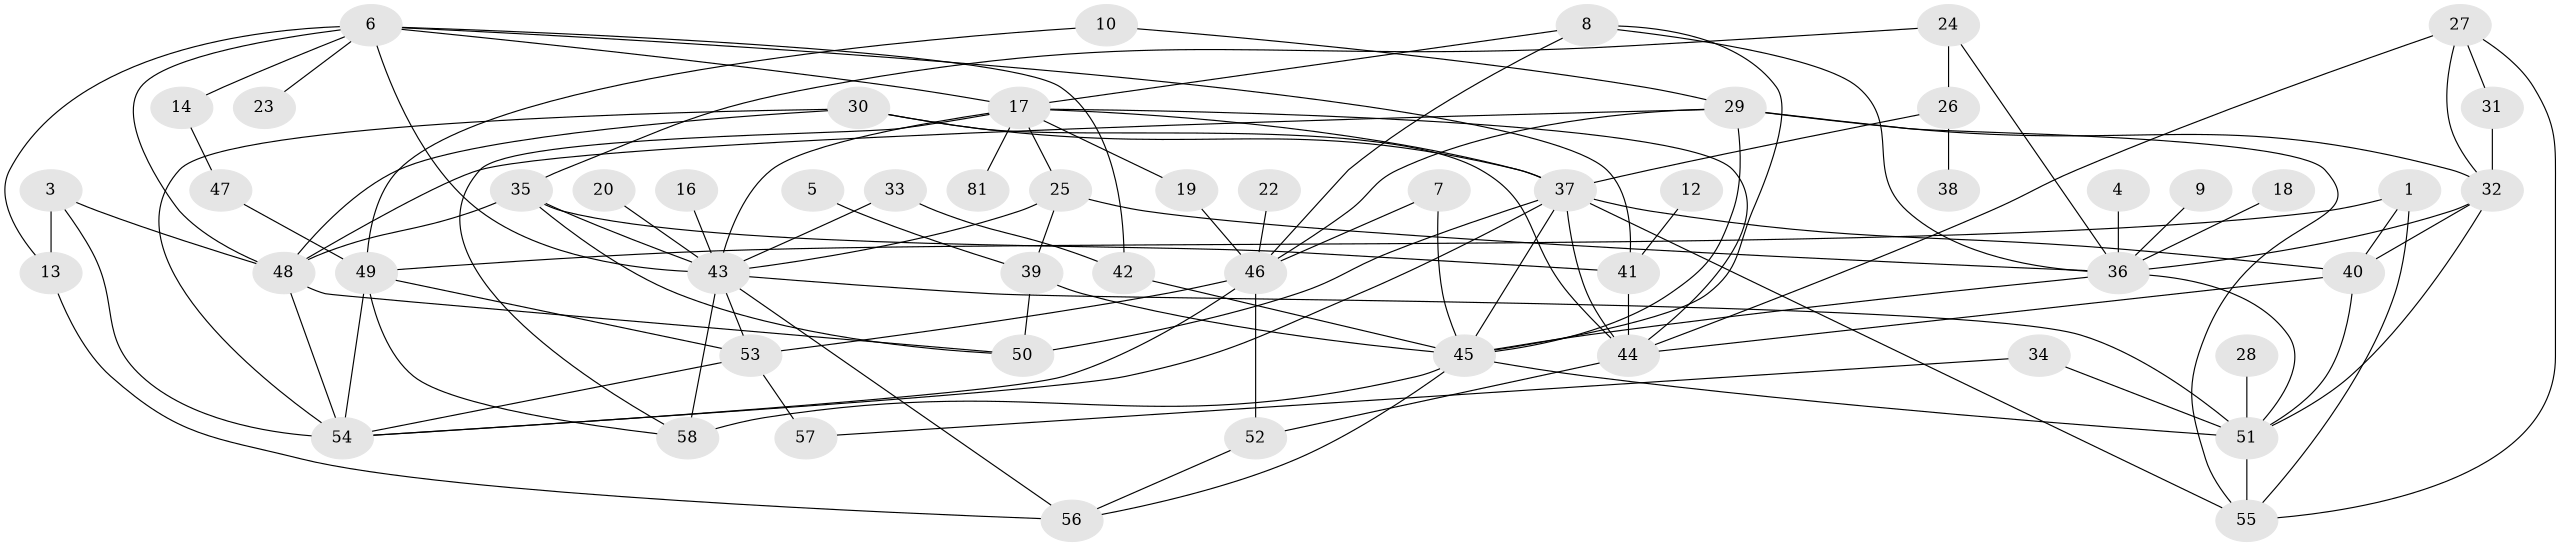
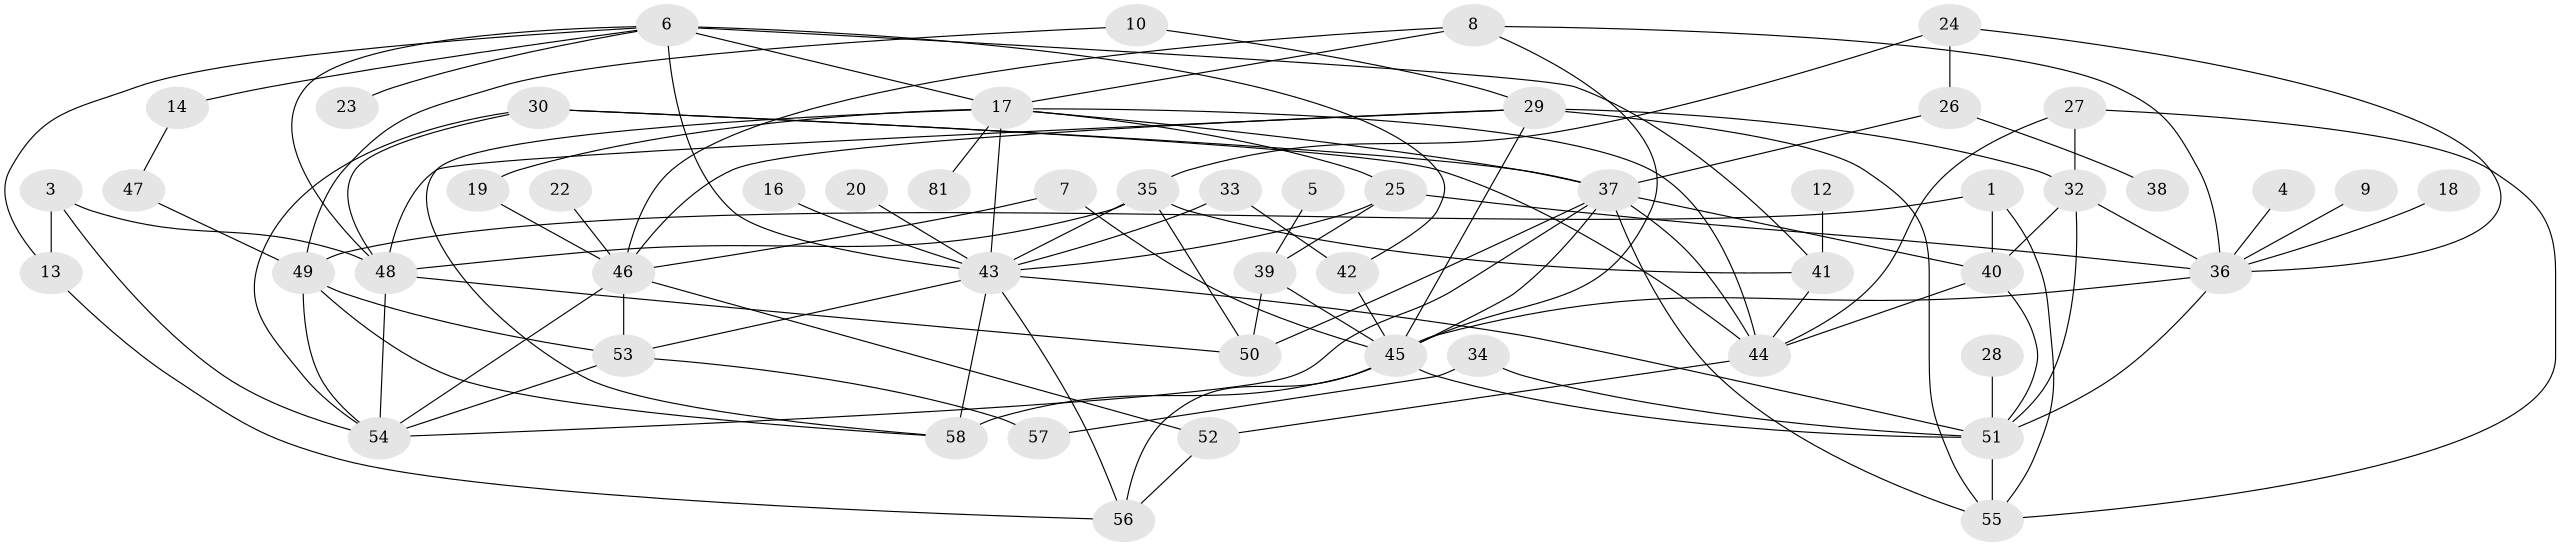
node "31": removed
